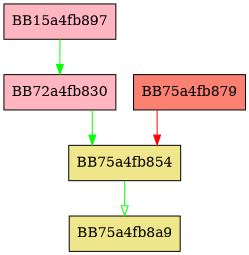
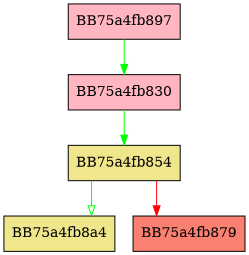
node "BB15a4fb897": label "BB15a4fb897" -> "BB75a4fb897"
node "BB72a4fb830": label "BB72a4fb830" -> "BB75a4fb830"
edge "BB75a4fb879" -> "BB75a4fb854": reversed
node "BB75a4fb8a9": label "BB75a4fb8a9" -> "BB75a4fb8a4"
